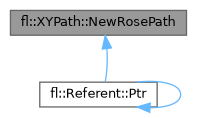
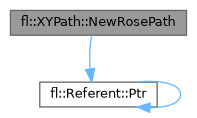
edge "fl::Referent::Ptr" -> "fl::XYPath::NewRosePath": reversed
